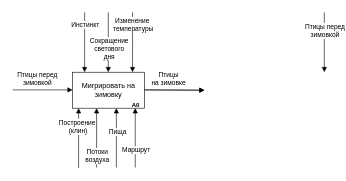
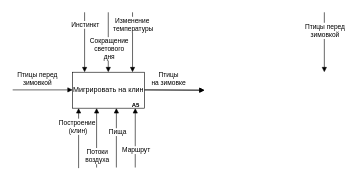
node "Мигрировать на зимовку": label "Мигрировать на зимовку" -> "Мигрировать на клин"
node "А0": label "А0" -> "А5"
